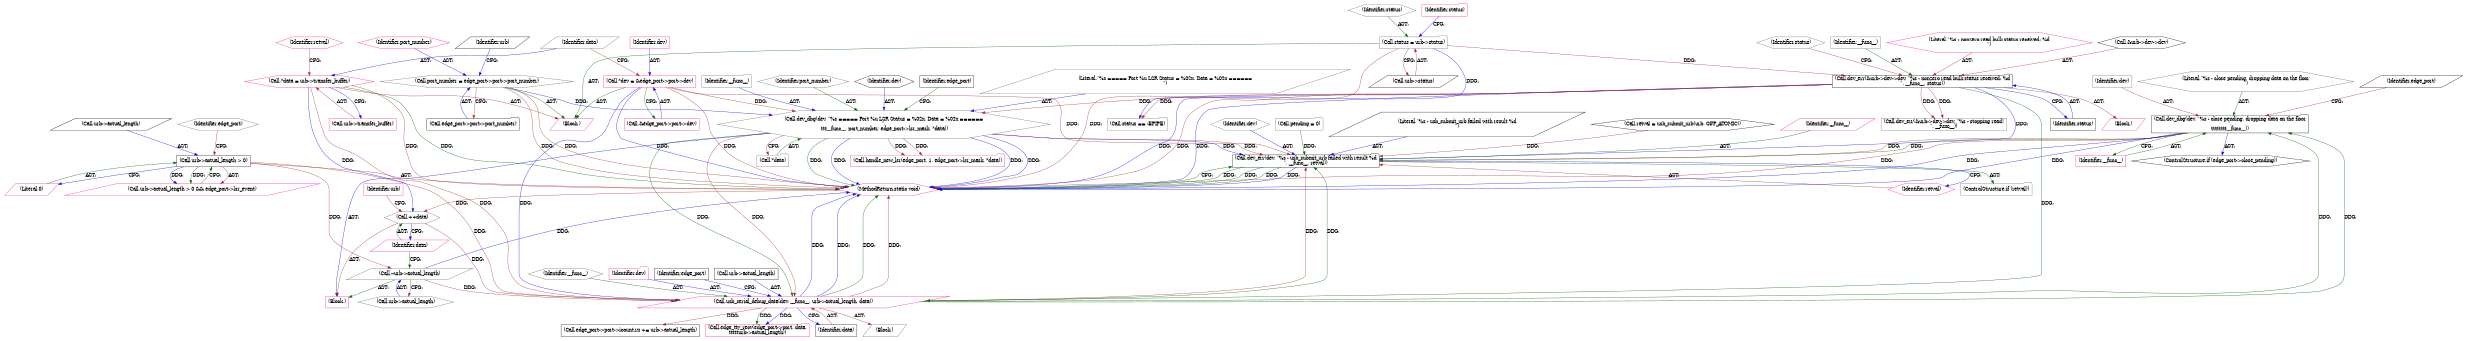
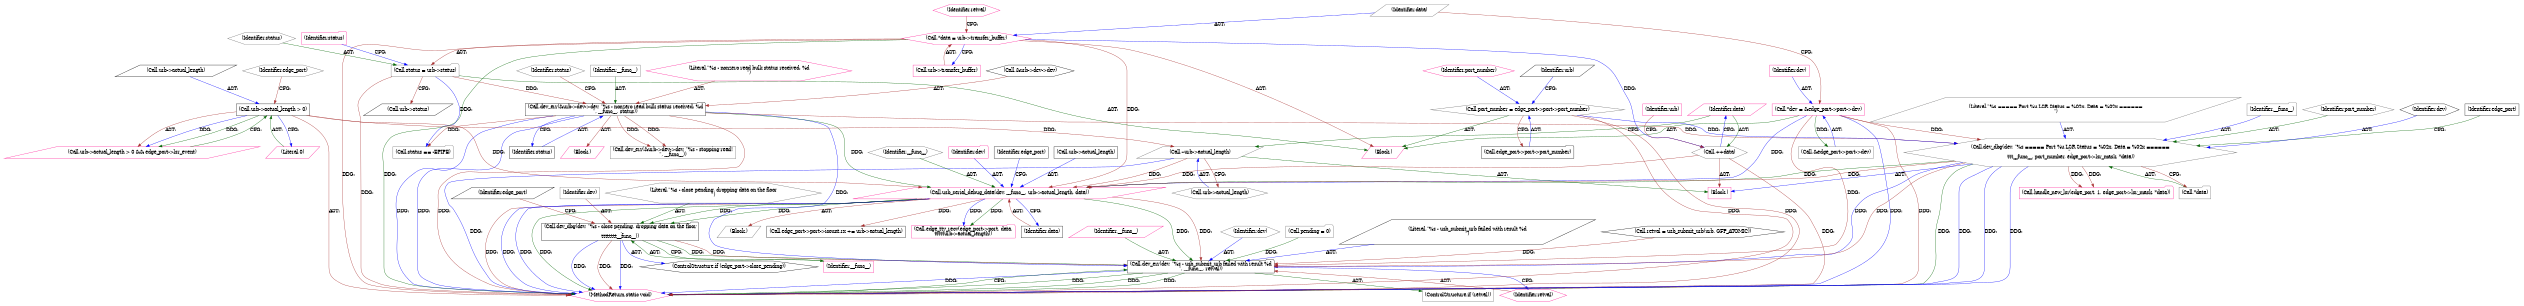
edge "(Call,urb->status)" -> "(Call,status = urb->status)": now "(Call,*data = urb->transfer_buffer)" -> "(Call,status = urb->status)"
edge "(Call,*dev = &edge_port->port->dev)" -> "(Call,&edge_port->port->dev)": label "CFG: " -> "DDG: "
node "(Call,&edge_port->port->dev)": color deeppink -> gray40
edge "(MethodReturn,static void)" -> "(Call,++data)": reversed
